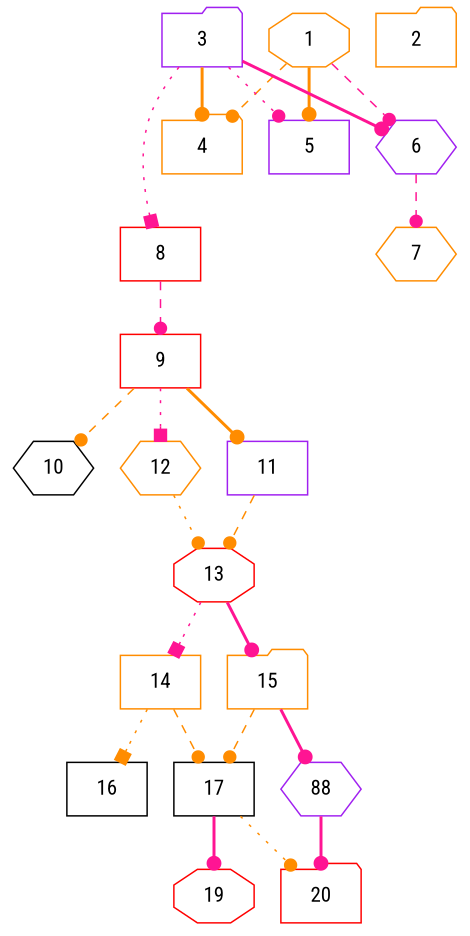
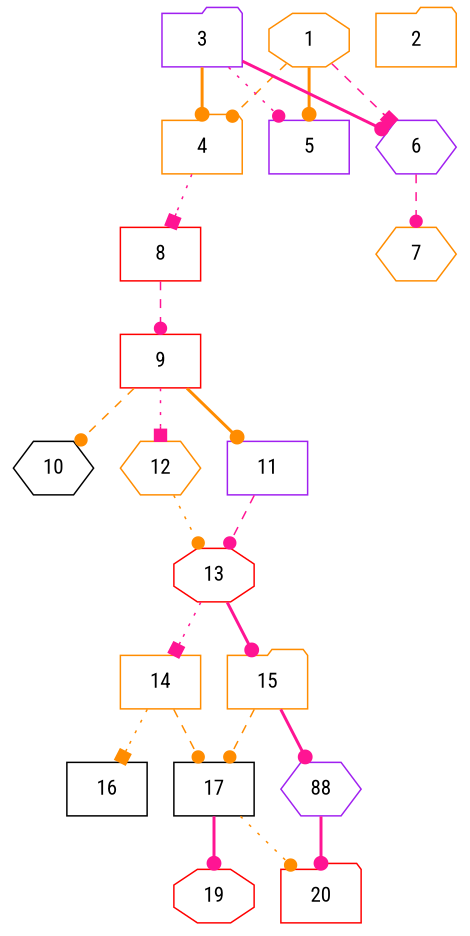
edge "1" -> "6": arrowhead dot -> box
edge "3" -> "8": now "4" -> "8"
edge "11" -> "13": color darkorange -> deeppink
